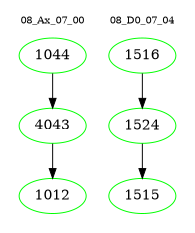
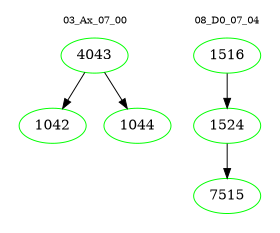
cluster "08_Ax_07_00": label "08_Ax_07_00" -> "03_Ax_07_00"
edge "1044" -> "4043": reversed
node "1012": label "1012" -> "1042"
node "1515": label "1515" -> "7515"
